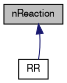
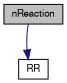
edge "RR" -> "nReaction": reversed
